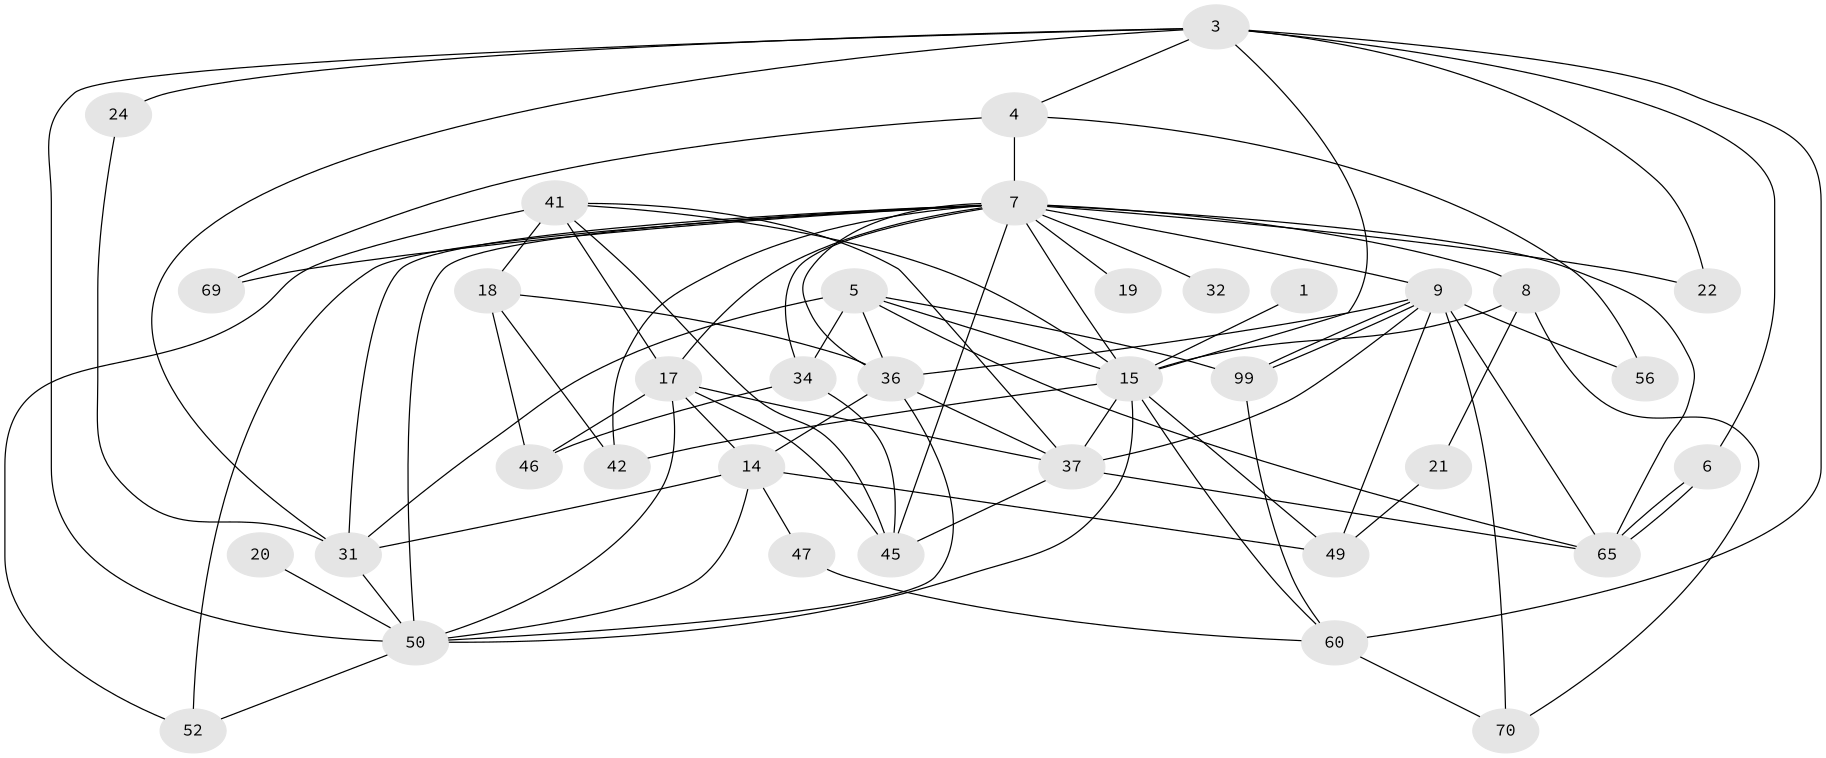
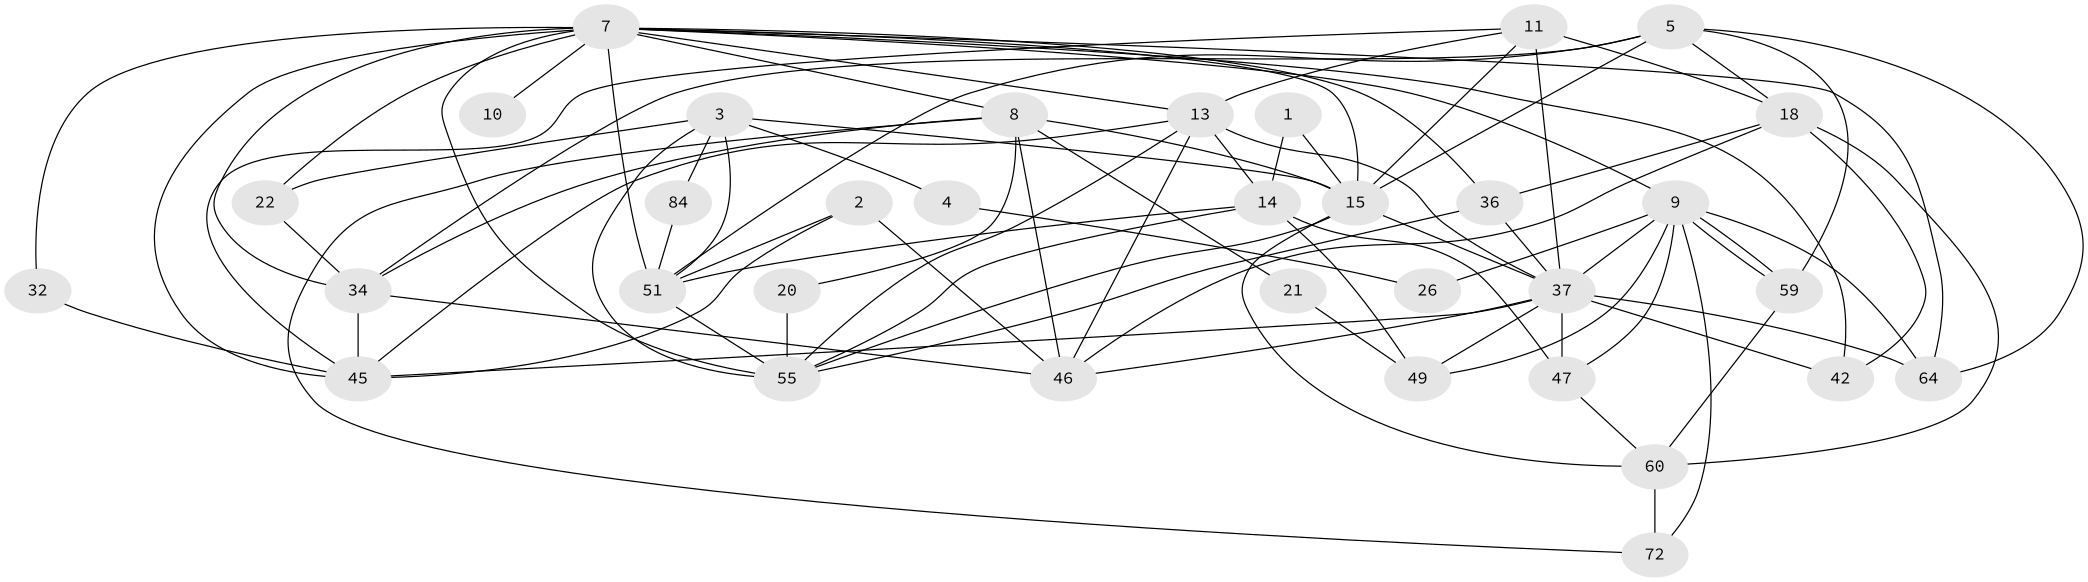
node "24": label "24" -> "84"
edge "4" -- "7": removed
edge "8" -- "34": added
node "41": label "41" -> "11"
node "2": added
edge "8" -- "46": added
edge "22" -- "34": added
edge "8" -- "20": added
edge "3" -- "60": now "18" -- "60"
node "69": removed
node "19": label "19" -> "10"
edge "37" -- "47": added
edge "5" -- "36": now "5" -- "18"
edge "37" -- "46": added
edge "9" -- "36": now "9" -- "47"
edge "32" -- "45": added
node "17": label "17" -> "13"
node "99": label "99" -> "59"
node "56": label "56" -> "26"
edge "15" -- "42": now "37" -- "42"
edge "36" -- "14": now "1" -- "14"
edge "15" -- "49": now "37" -- "49"
node "6": removed
node "31": label "31" -> "51"
node "65": label "65" -> "64"
node "50": label "50" -> "55"
node "52": removed
node "70": label "70" -> "72"
